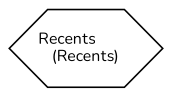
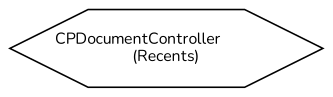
node "Recents (Recents)": label "Recents (Recents)" -> "CPDocumentController (Recents)"
